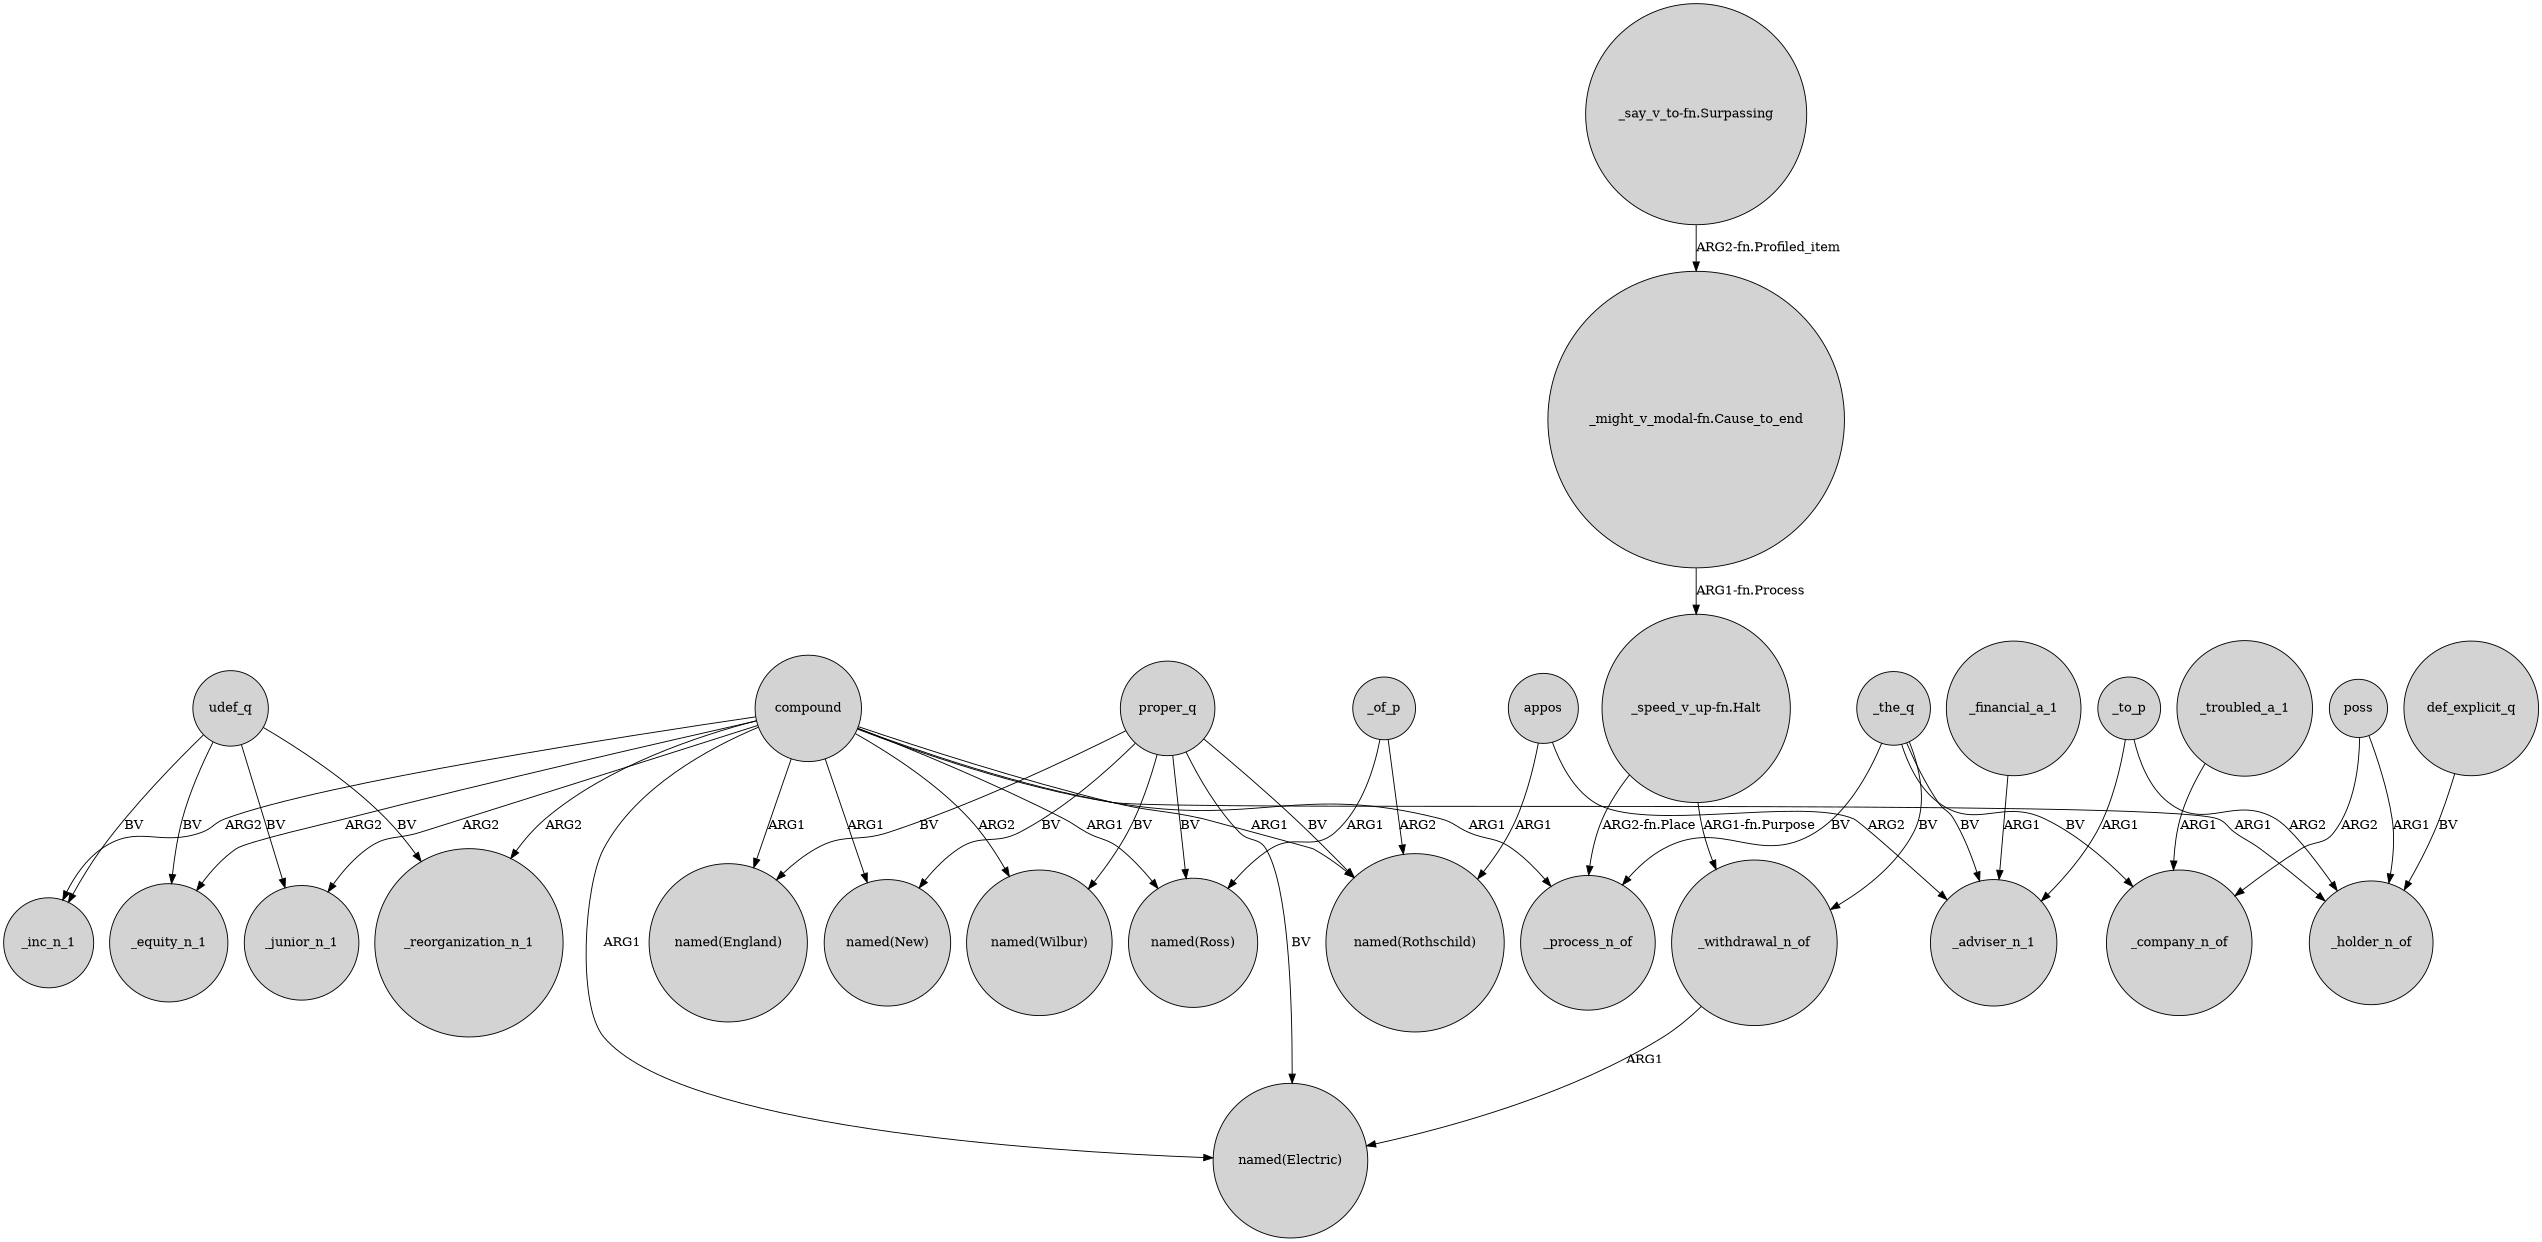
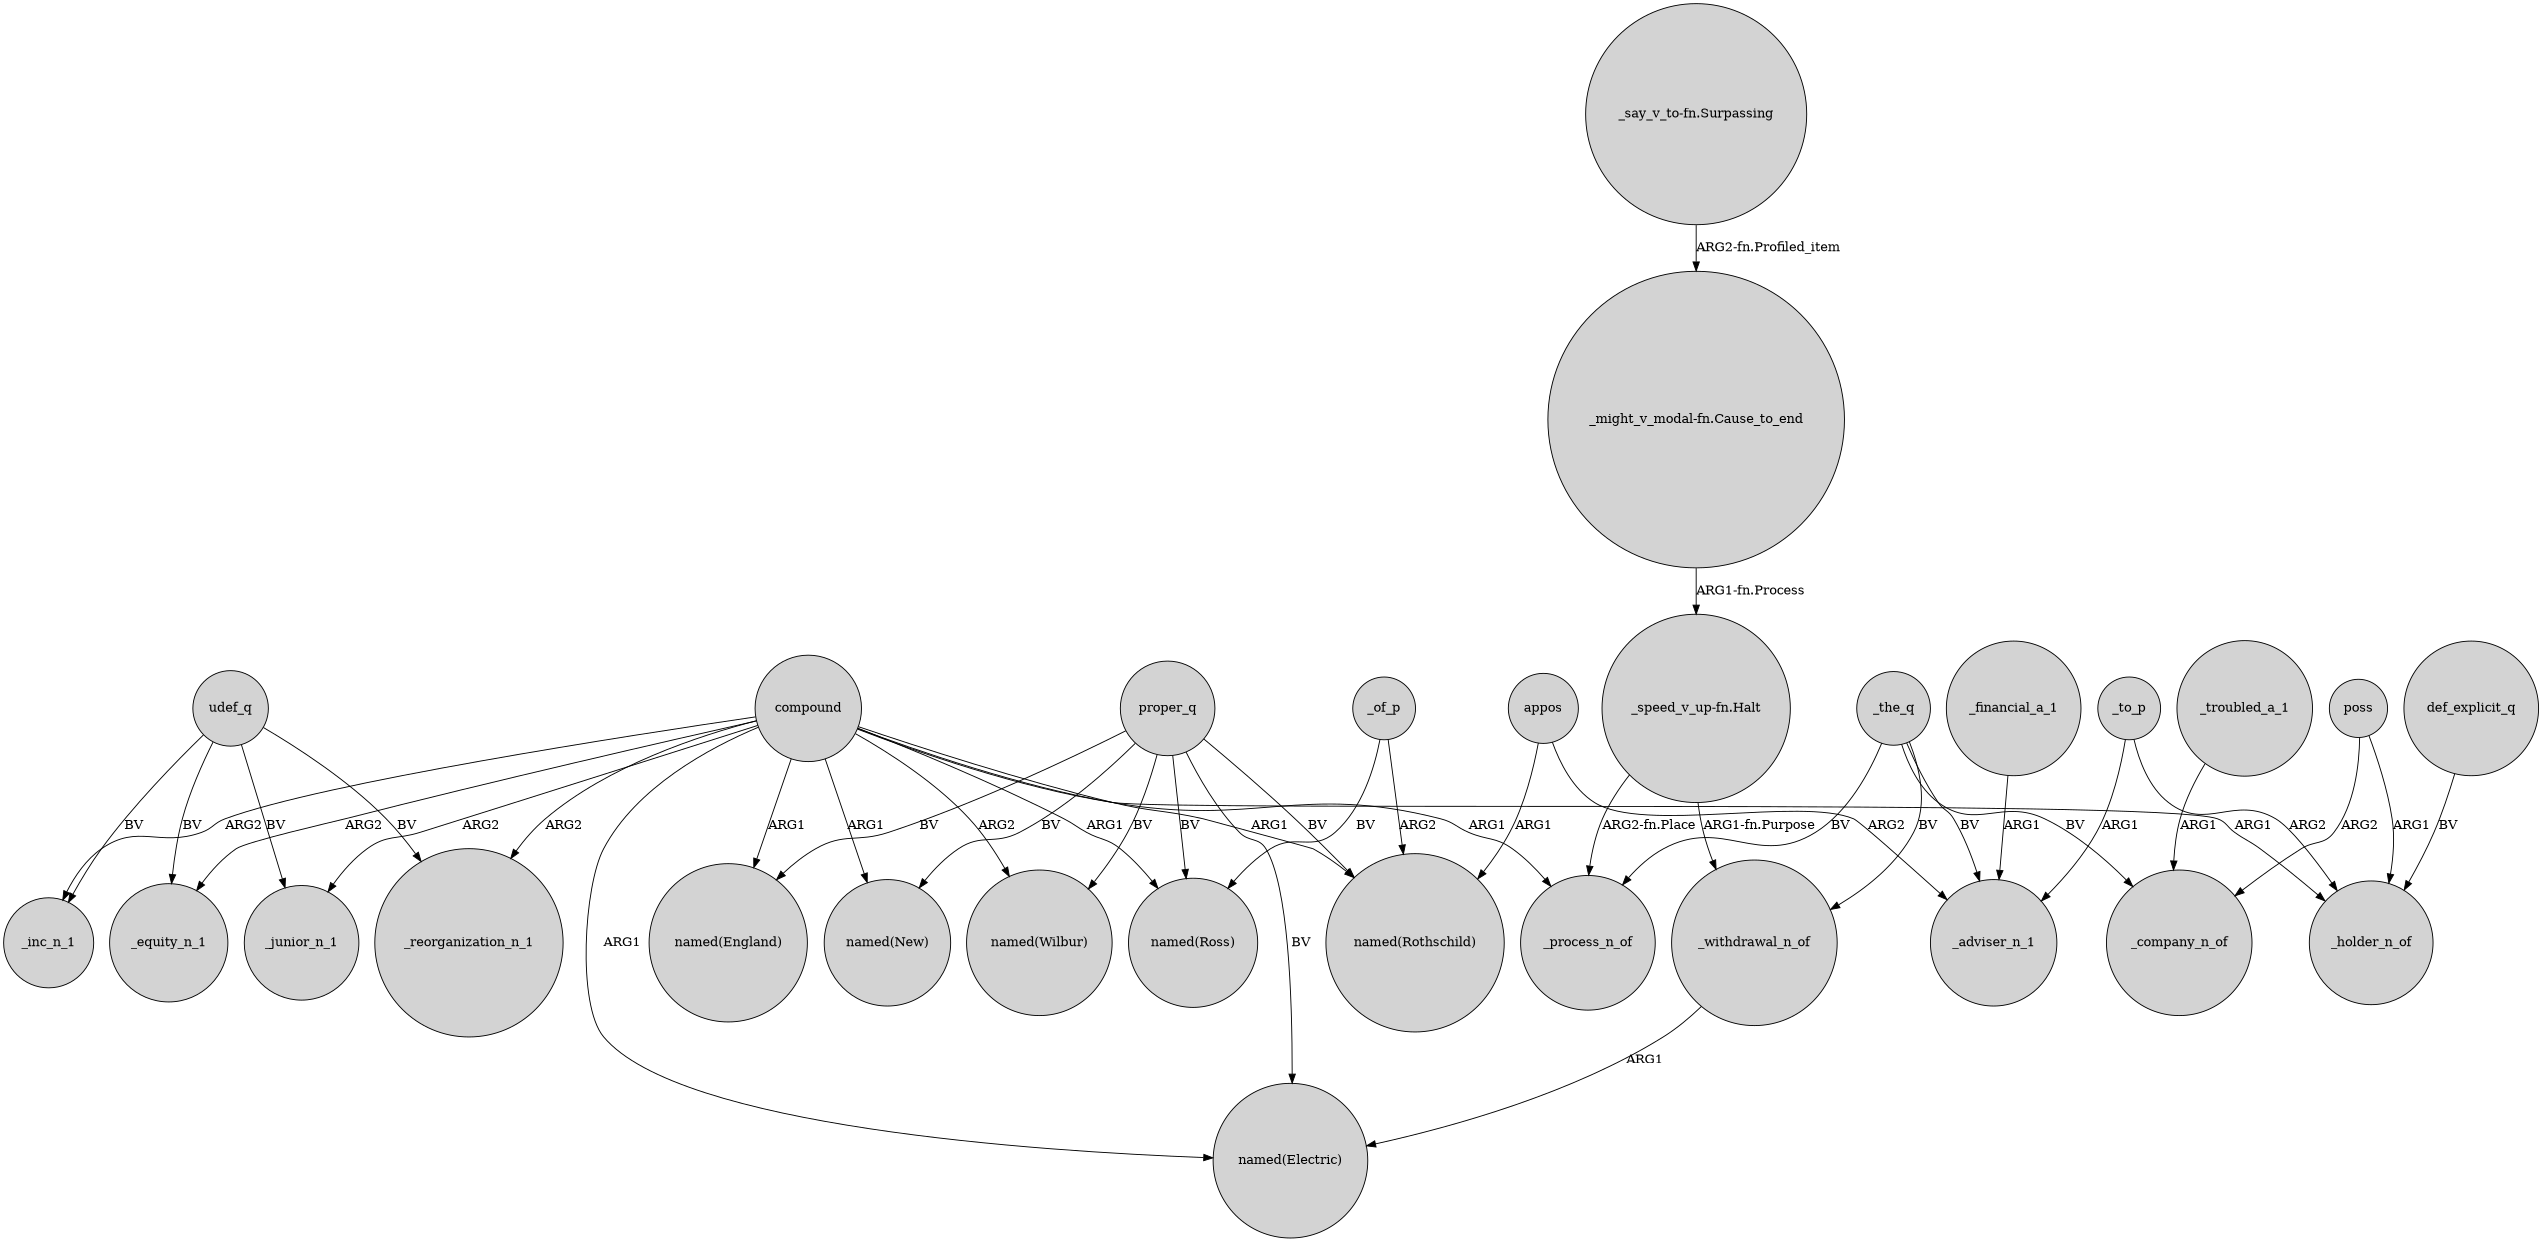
edge "_of_p" -> "named(Ross)": label "ARG1" -> "BV"
